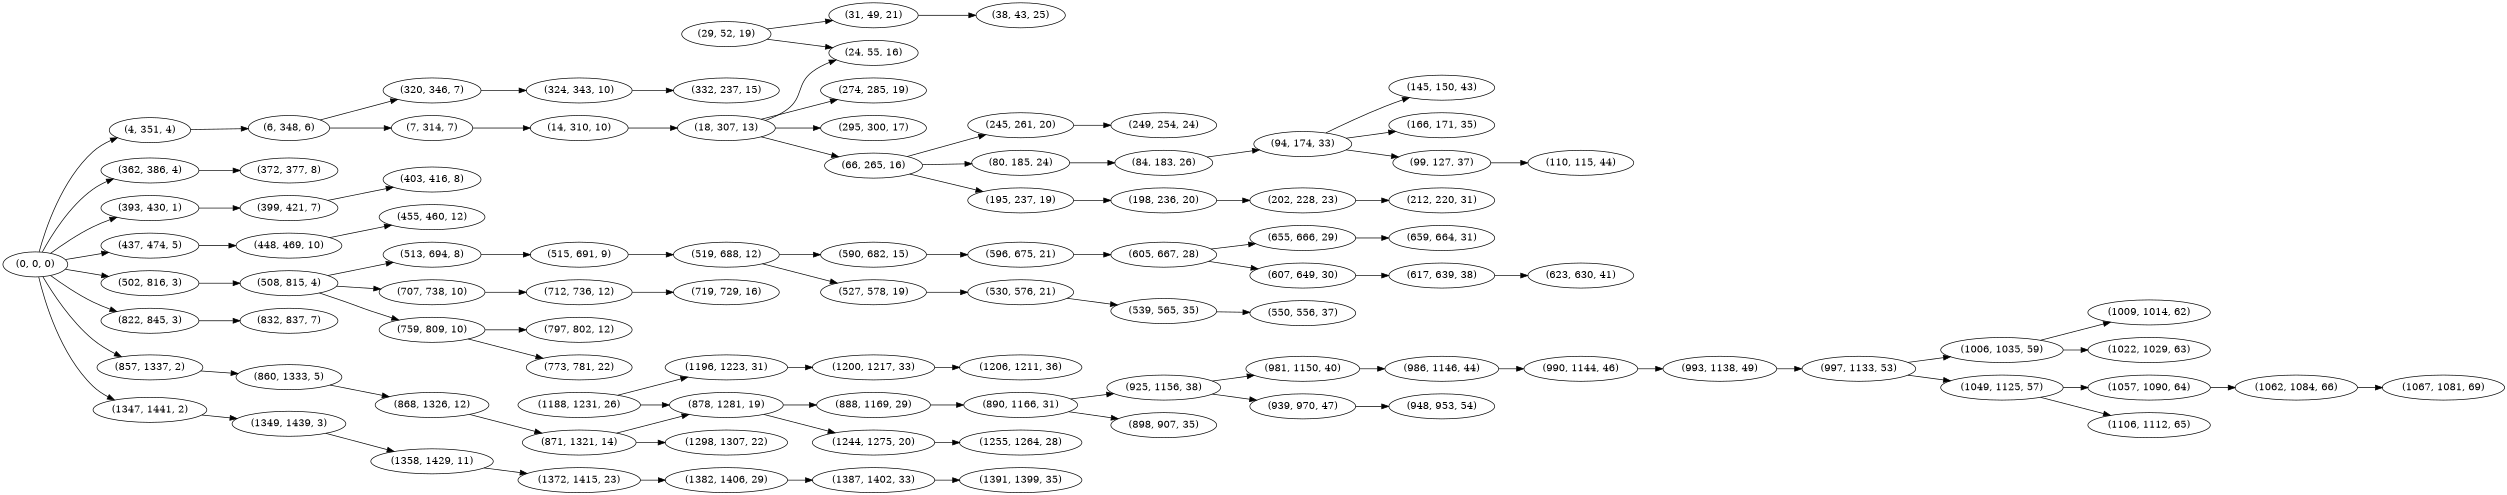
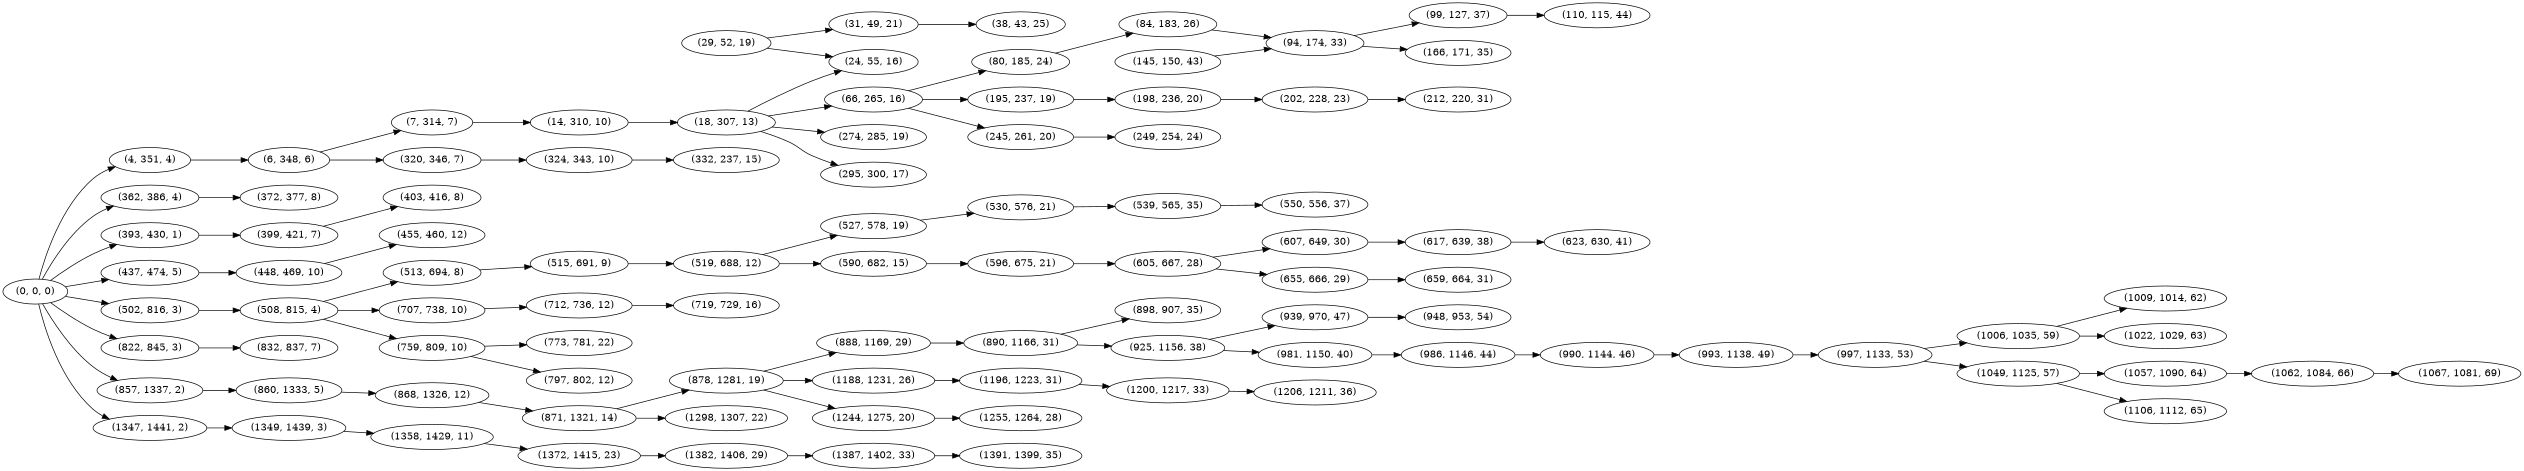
edge "(94, 174, 33)" -> "(145, 150, 43)": reversed
edge "(1188, 1231, 26)" -> "(878, 1281, 19)": reversed
